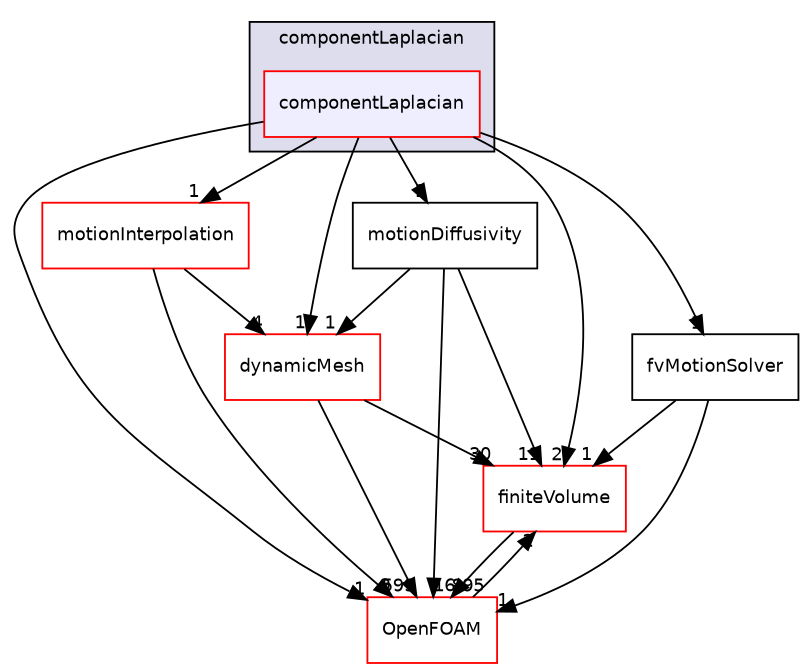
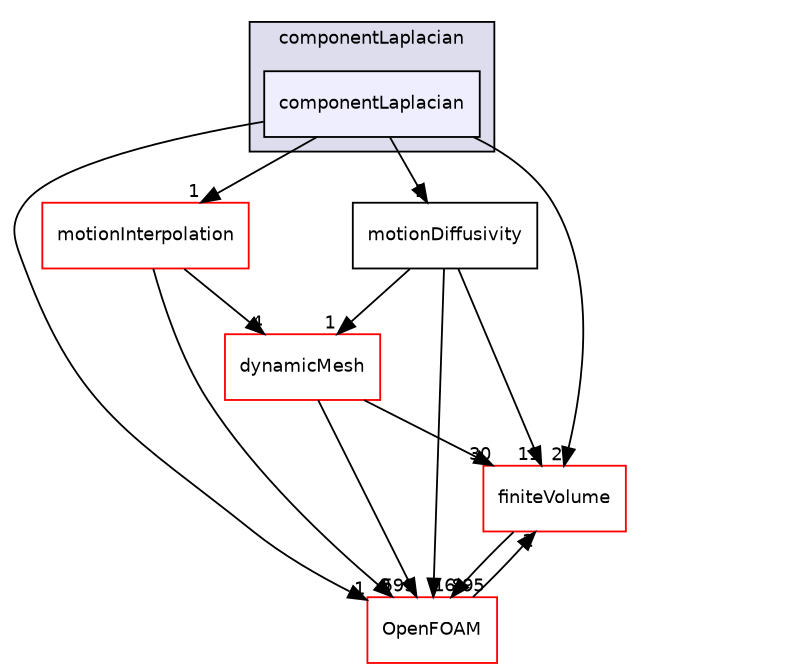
node "componentLaplacian": color red -> black
edge "componentLaplacian" -> "dynamicMesh": removed
node "fvMotionSolver": removed
